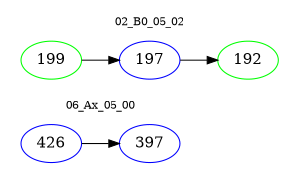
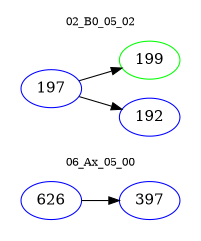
edge "199" -> "197": reversed
node "192": color green -> blue
node "426": label "426" -> "626"
